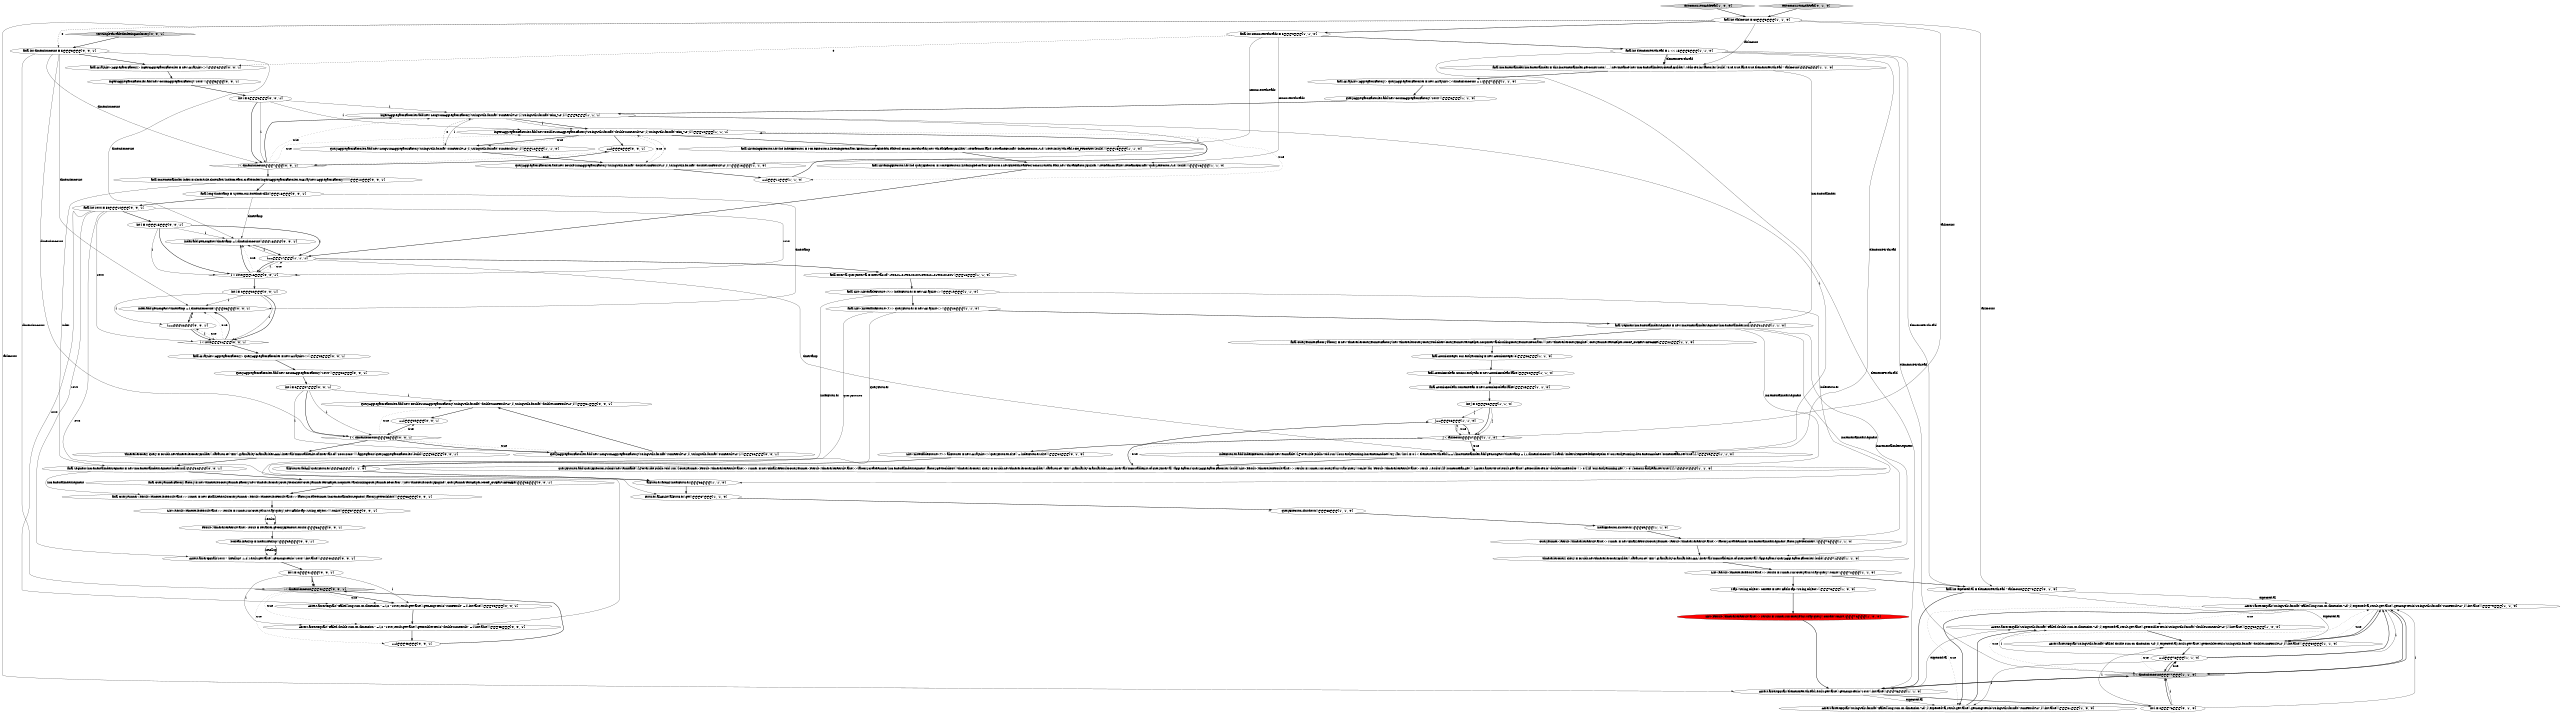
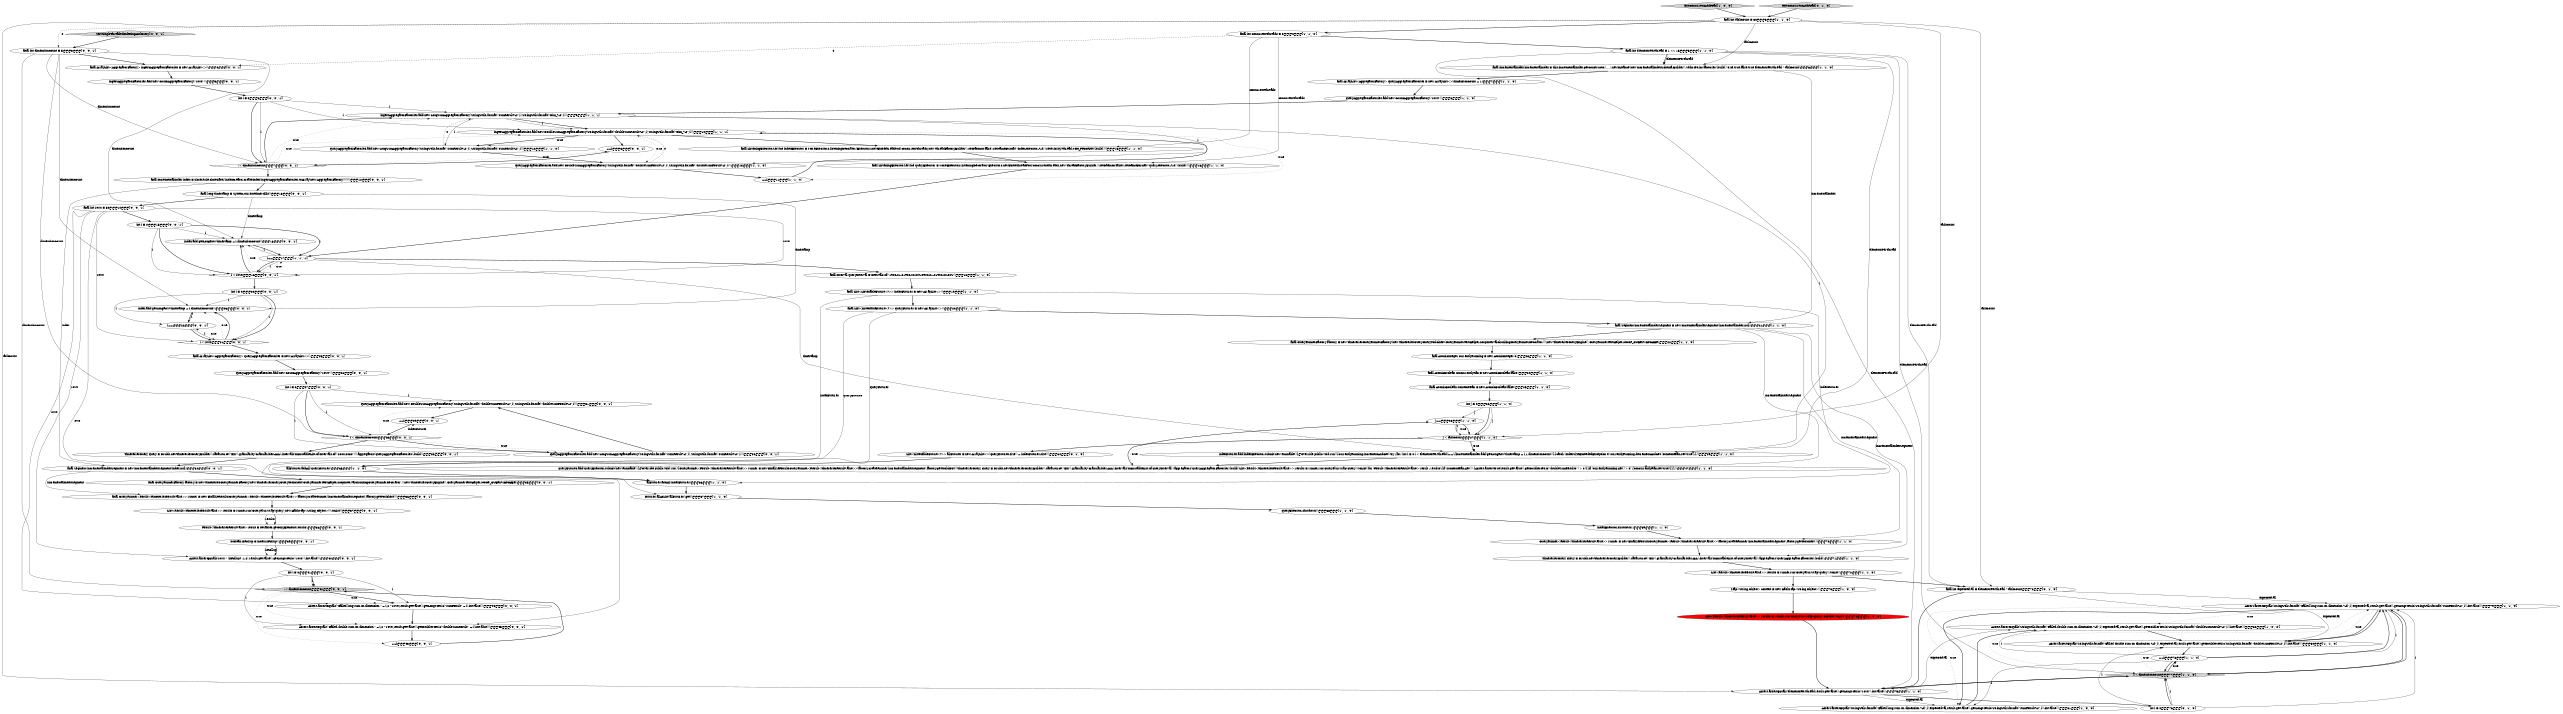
edge "i < dimensionCount@@@28@@@['0', '0', '1']" -> "++i@@@29@@@['0', '0', '1']": label "true" -> "indexFutures"
